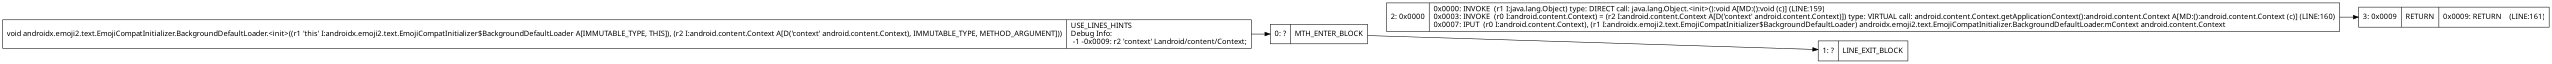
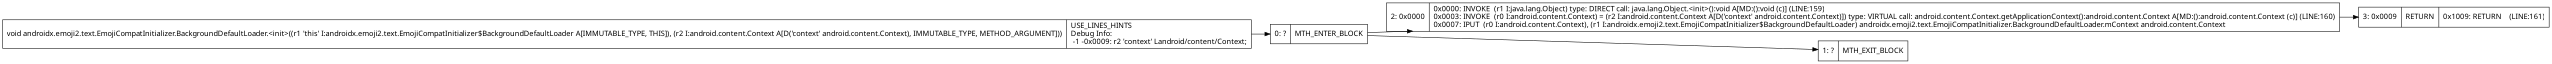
node "3: 0x0009": text "0x0009: RETURN    (LINE:161)" -> "0x1009: RETURN    (LINE:161)"
edge "0: ?" -> "2: 0x0000": added
node "1: ?": text "LINE_EXIT_BLOCK" -> "MTH_EXIT_BLOCK"
